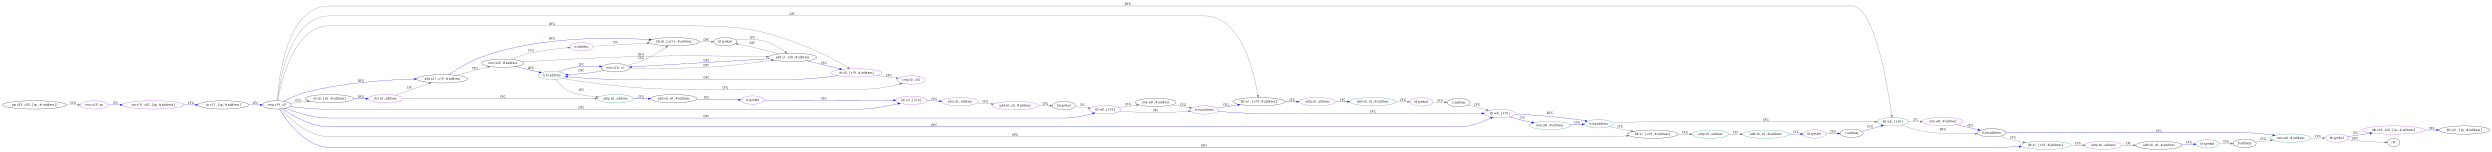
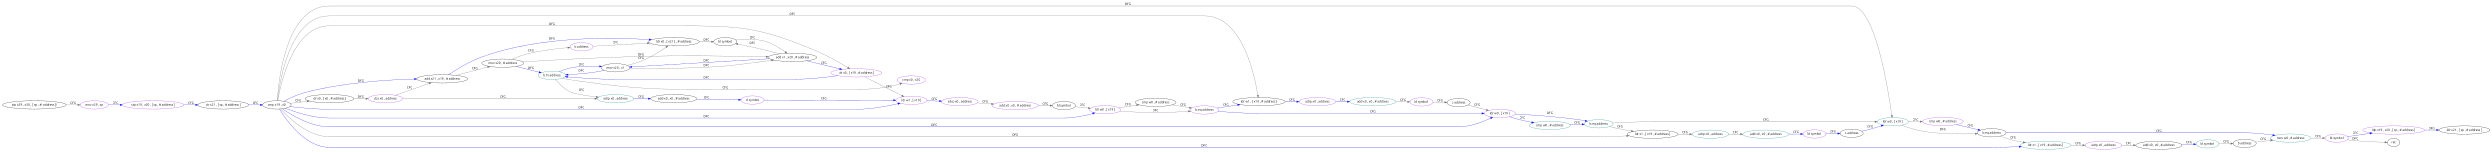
edge "ldr x0 , [ x19 , # address ]" -> "cmp x0 , x20": now "ldr x0 , [ x19 , # address ]" -> "ldr w1 , [ x19 ]"
edge "ldr x0 , [ x0 , # address ]" -> "cbz x0 , address": color blue -> gray40
